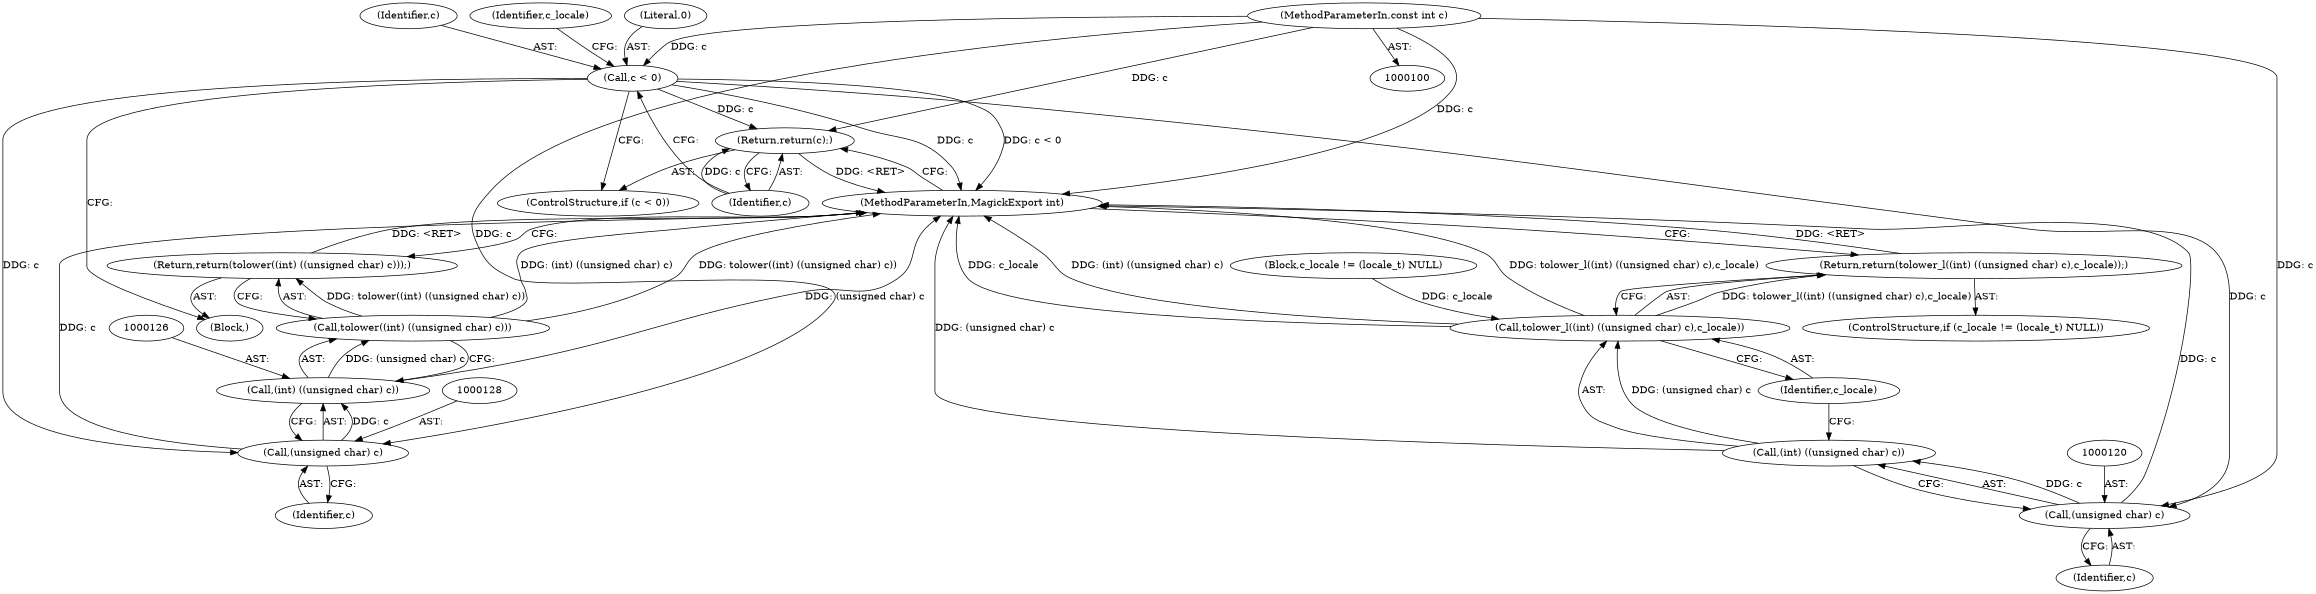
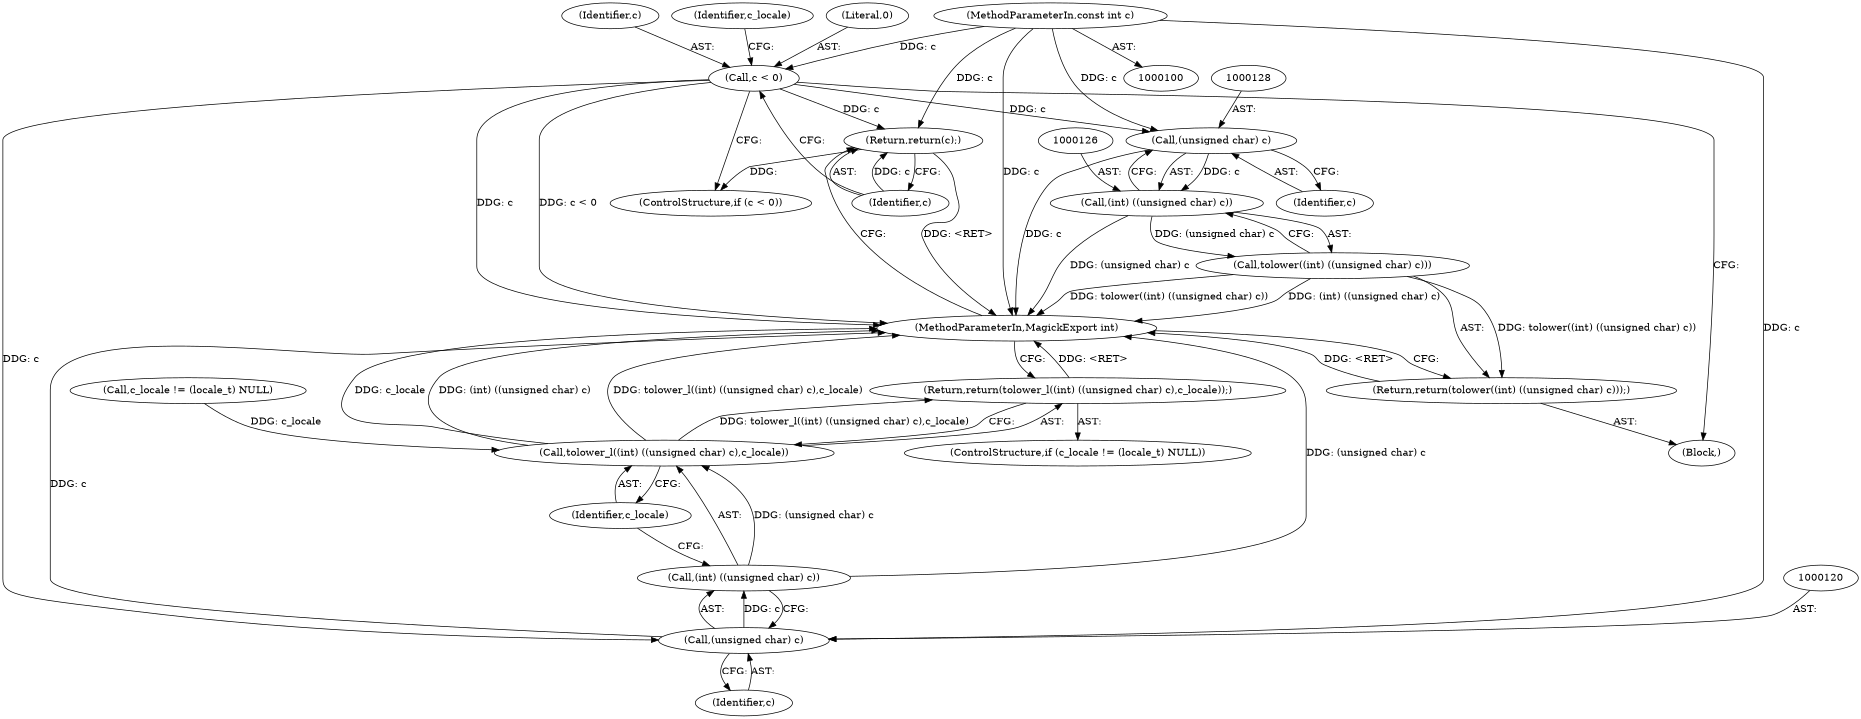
edge "(Return,return(c);)" -> "(ControlStructure,if (c < 0))": label "AST: " -> "DDG: "
node "(Block,c_locale != (locale_t) NULL)": label "(Block,c_locale != (locale_t) NULL)" -> "(Call,c_locale != (locale_t) NULL)"
edge "(Return,return(tolower((int) ((unsigned char) c)));)" -> "(Call,tolower((int) ((unsigned char) c)))": removed, label "CFG:"
